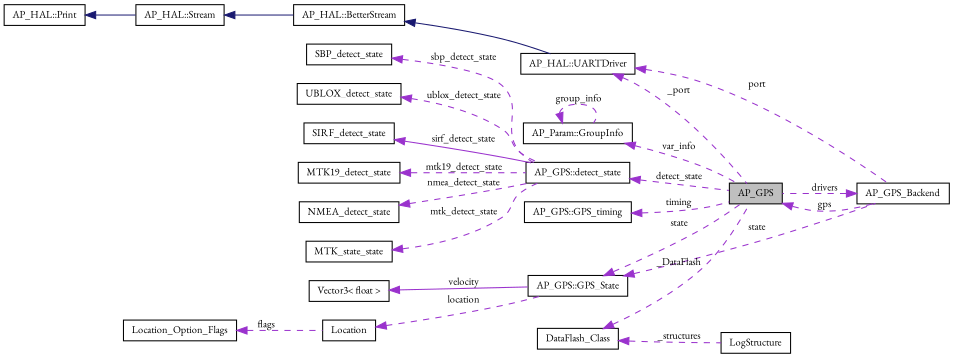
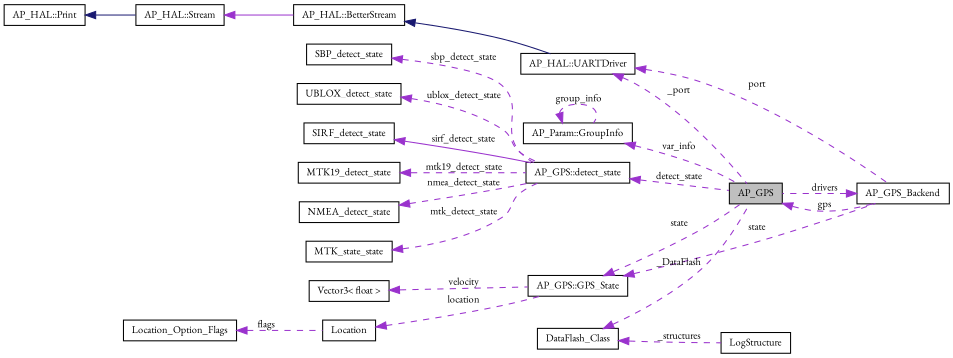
edge "AP_HAL::BetterStream" -> "AP_HAL::Stream": color midnightblue -> darkorchid3
node "AP_GPS::GPS_timing": removed
edge "AP_GPS::GPS_State" -> "Vector3< float >": style solid -> dashed
